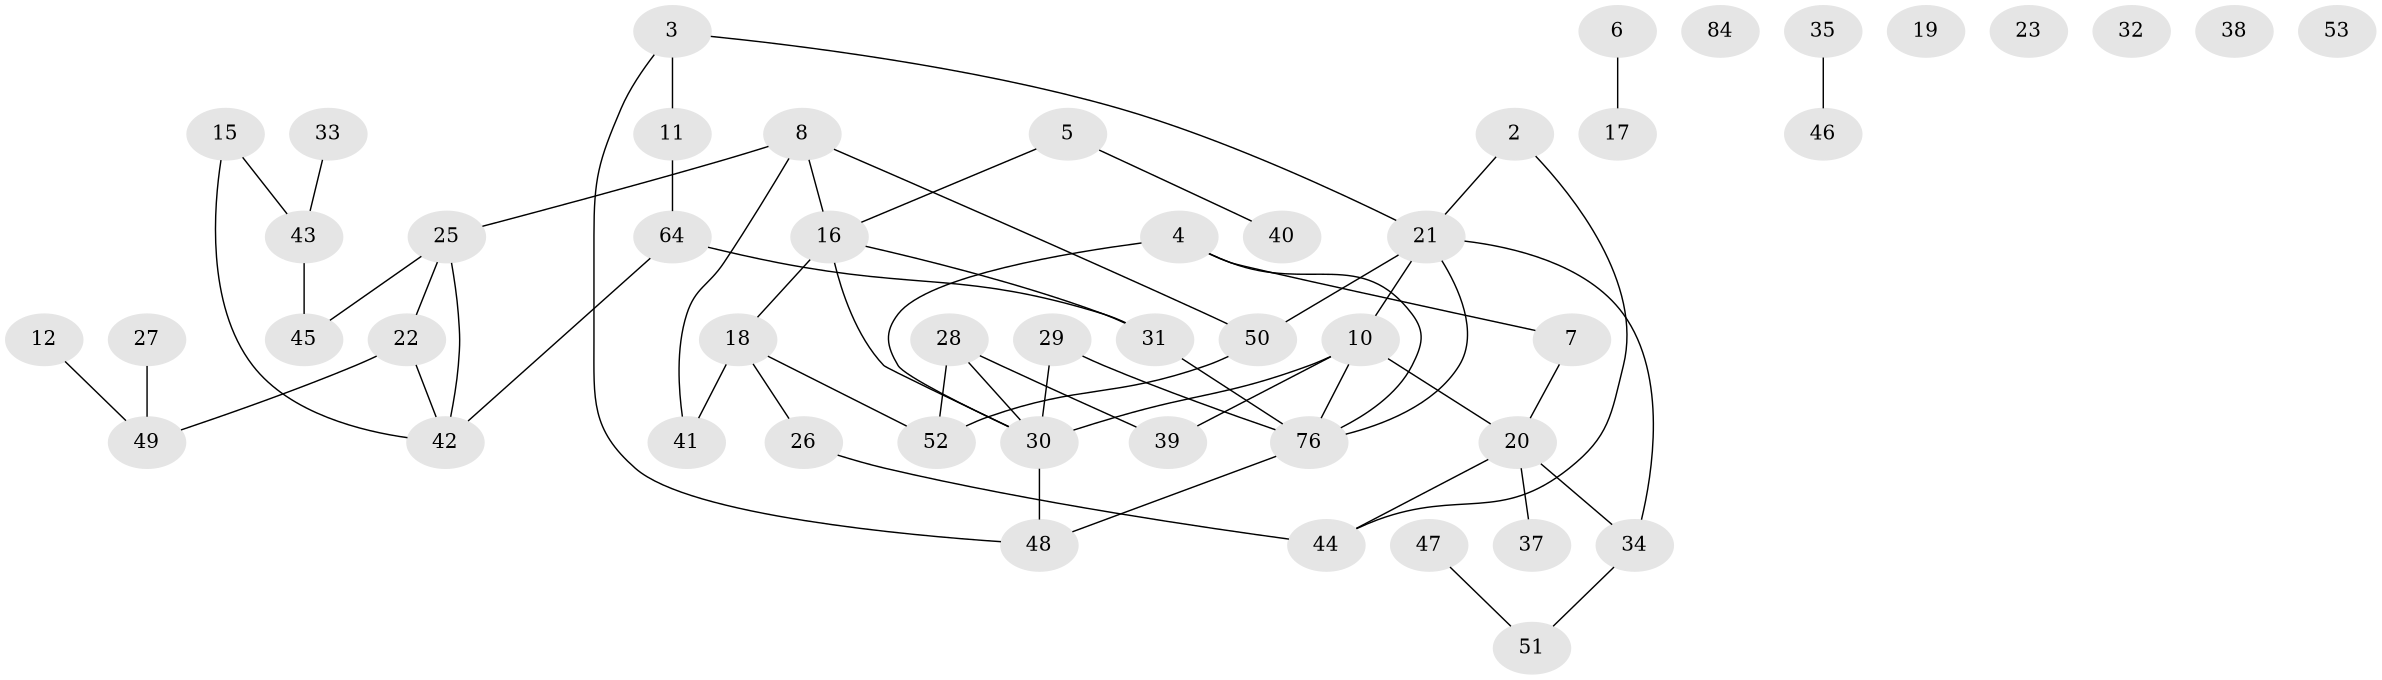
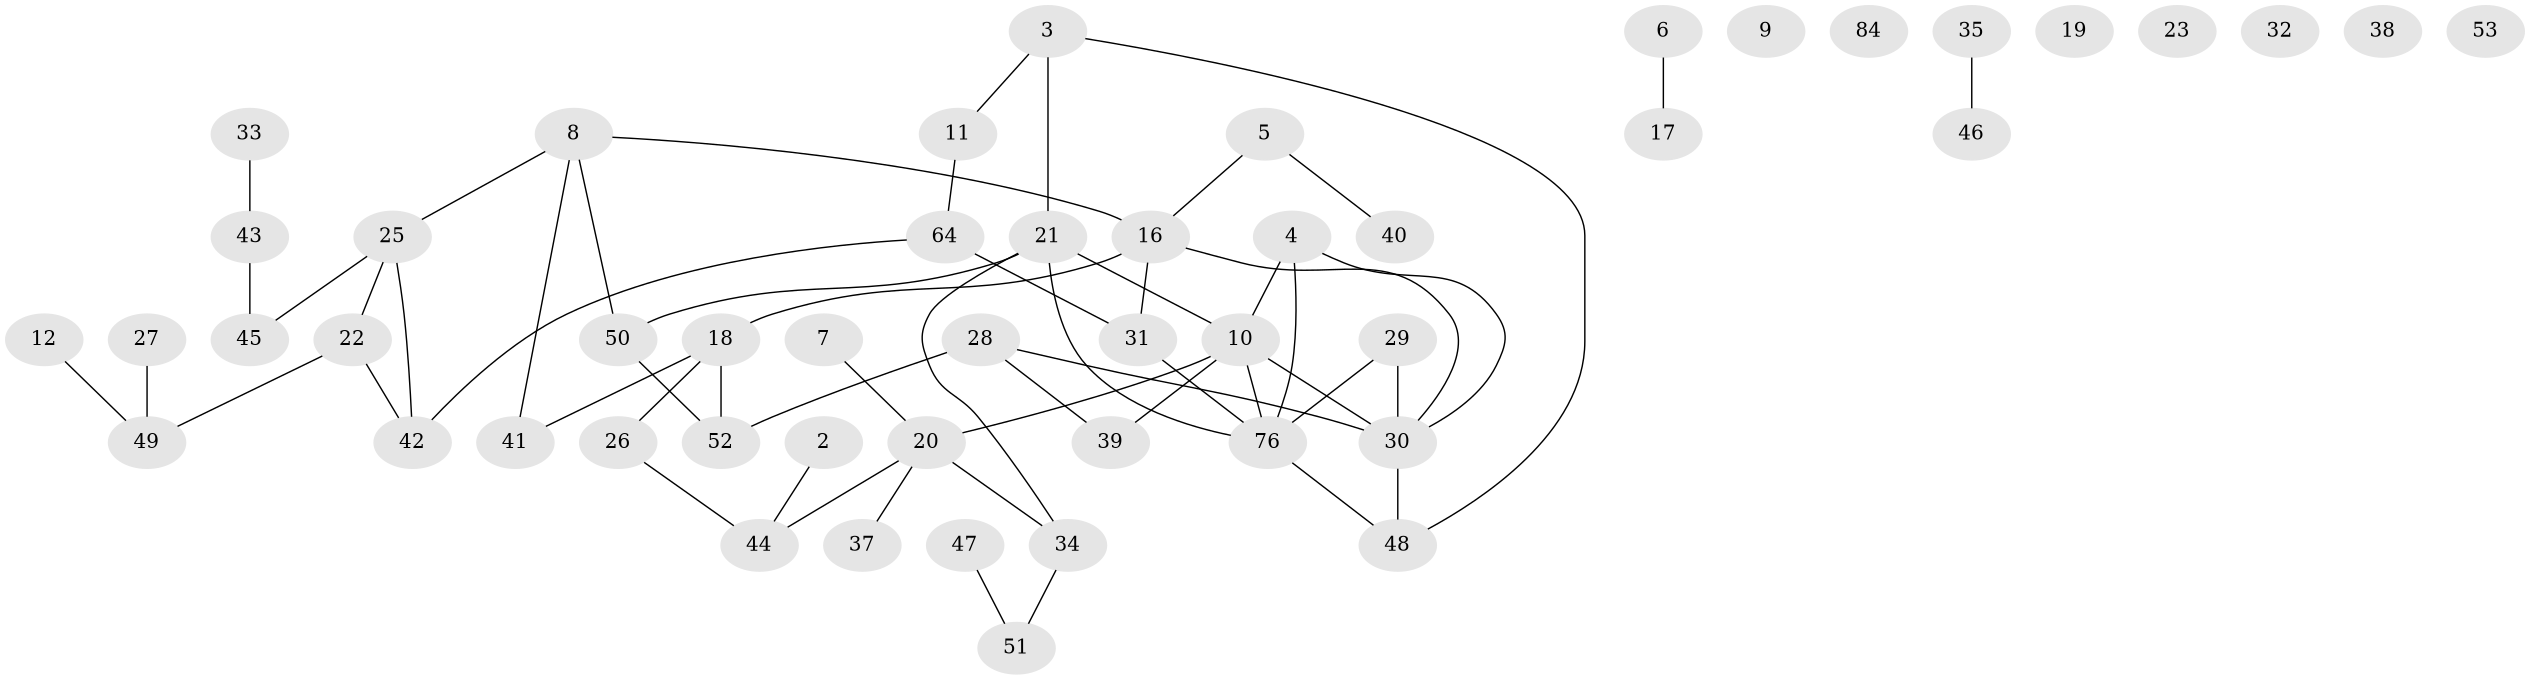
node "9": added
node "15": removed
edge "2" -- "21": removed
edge "4" -- "7": now "4" -- "10"
